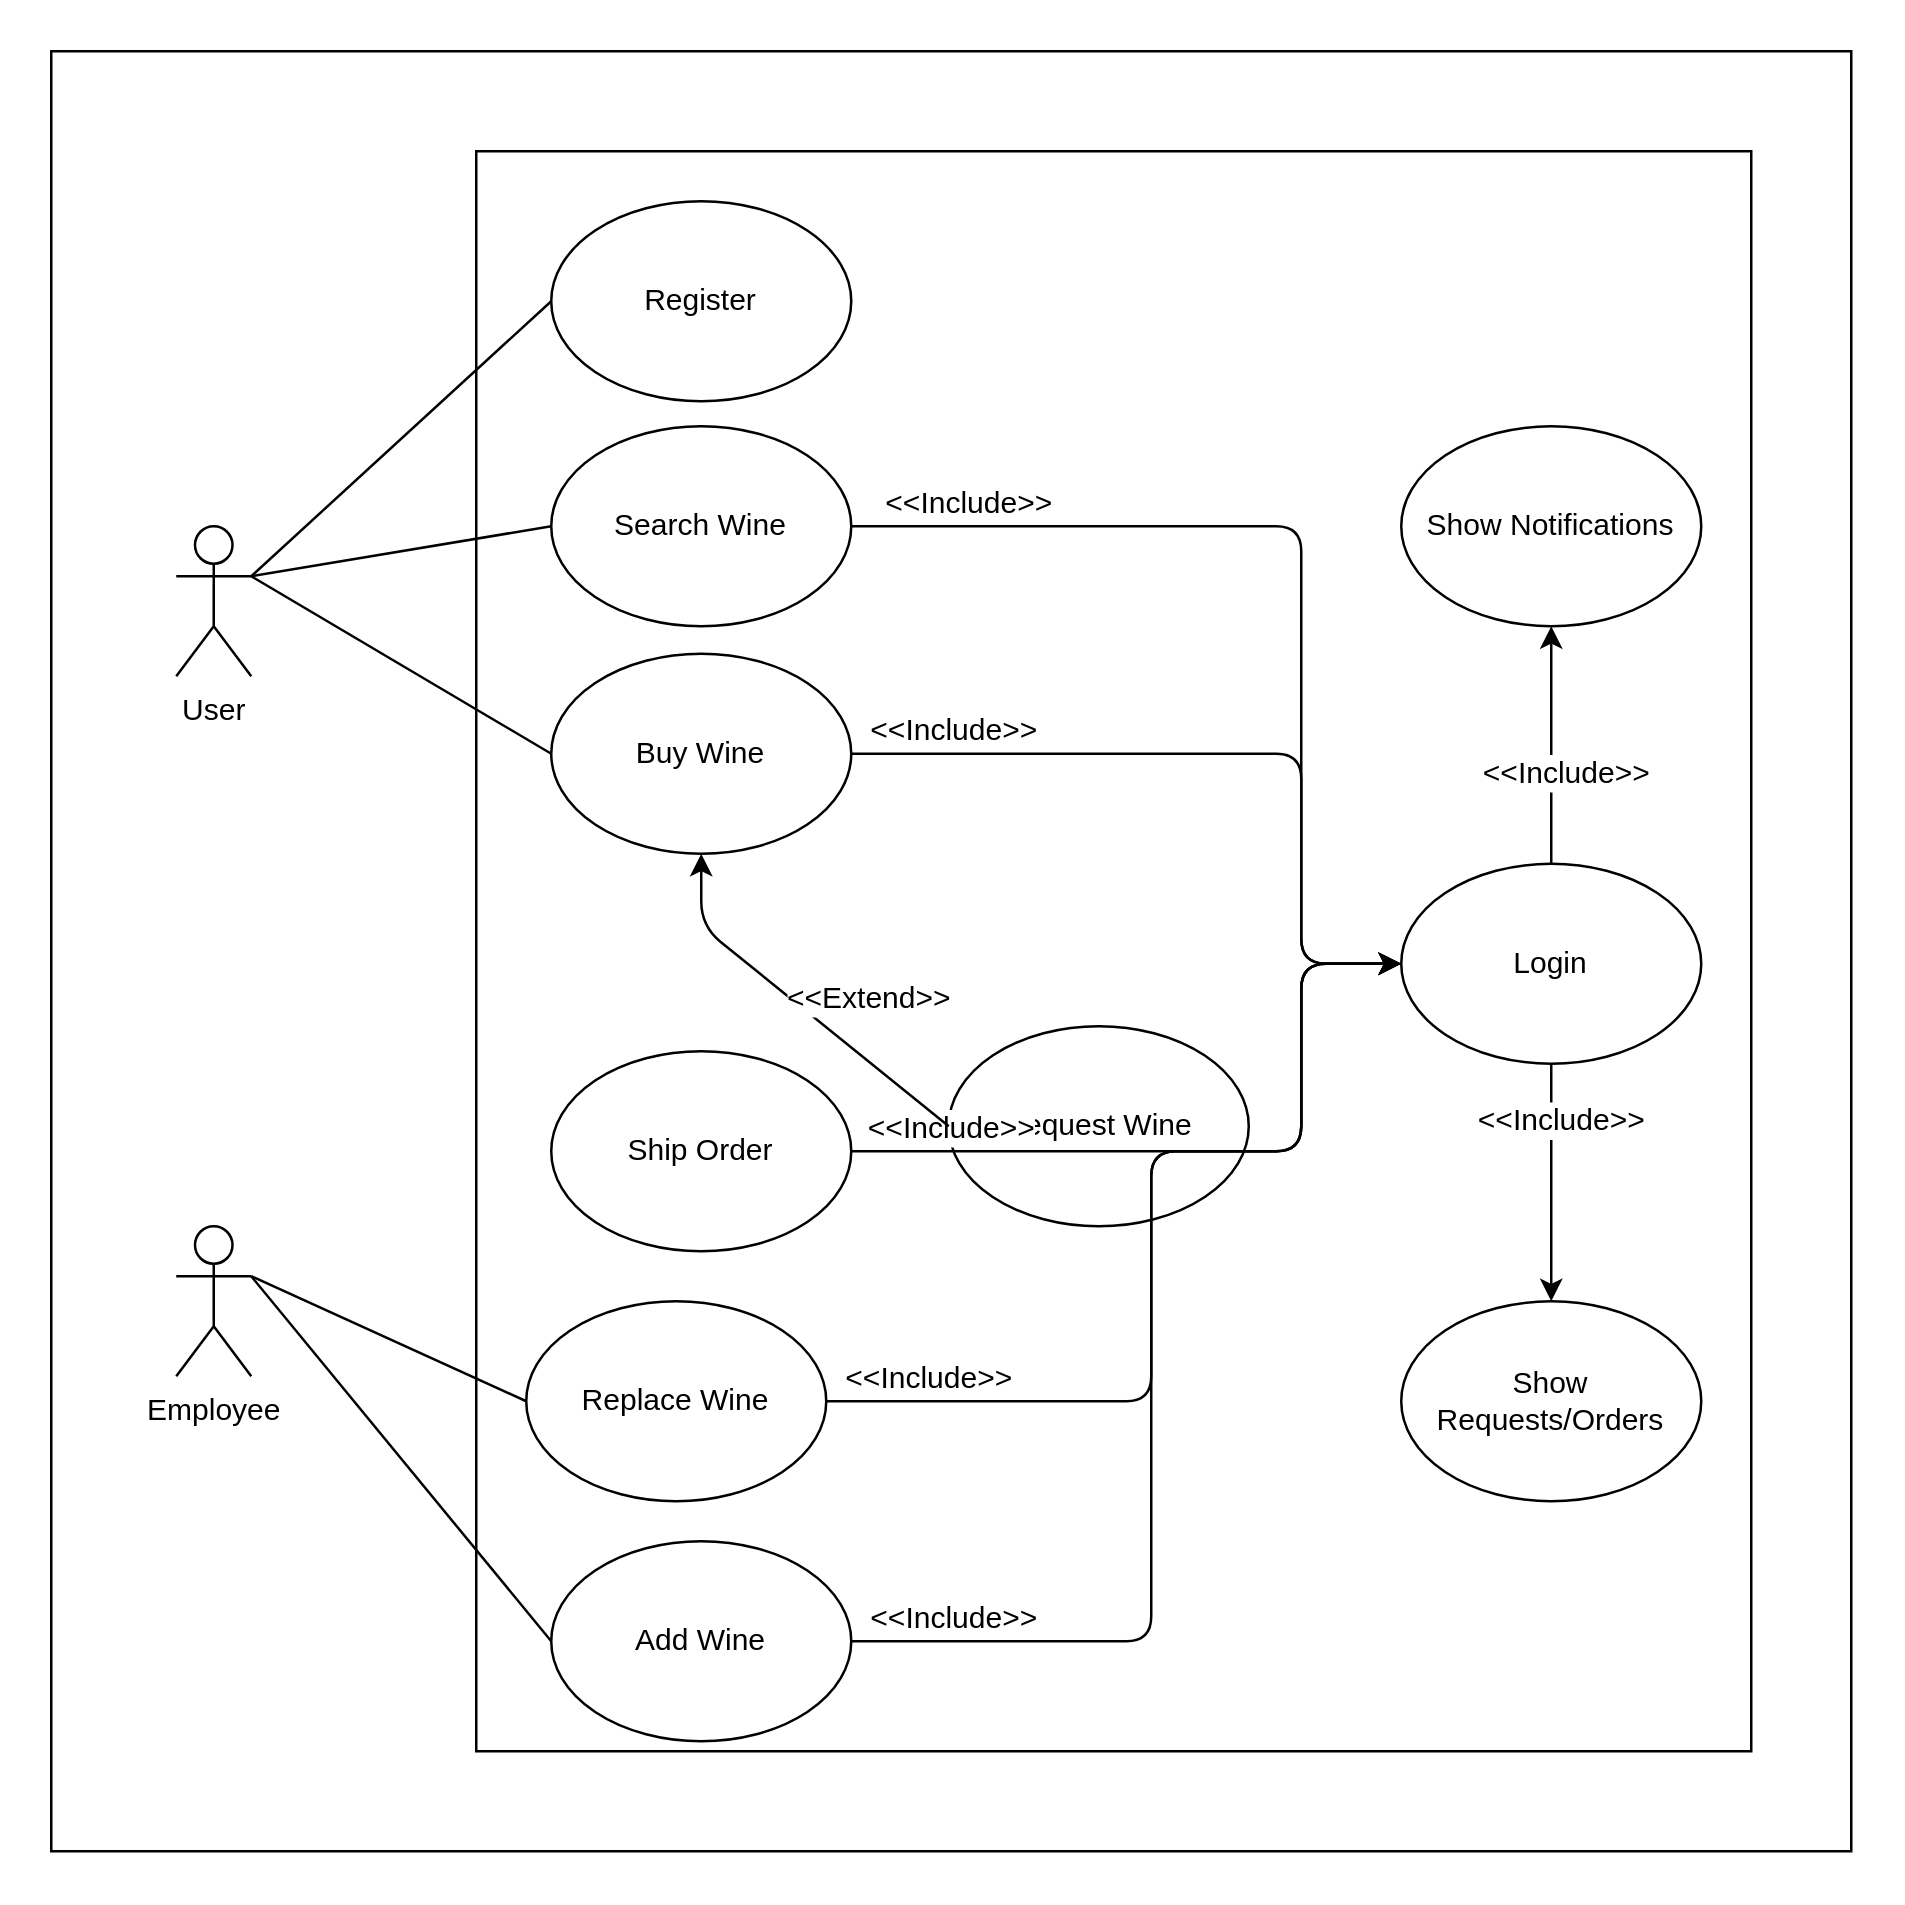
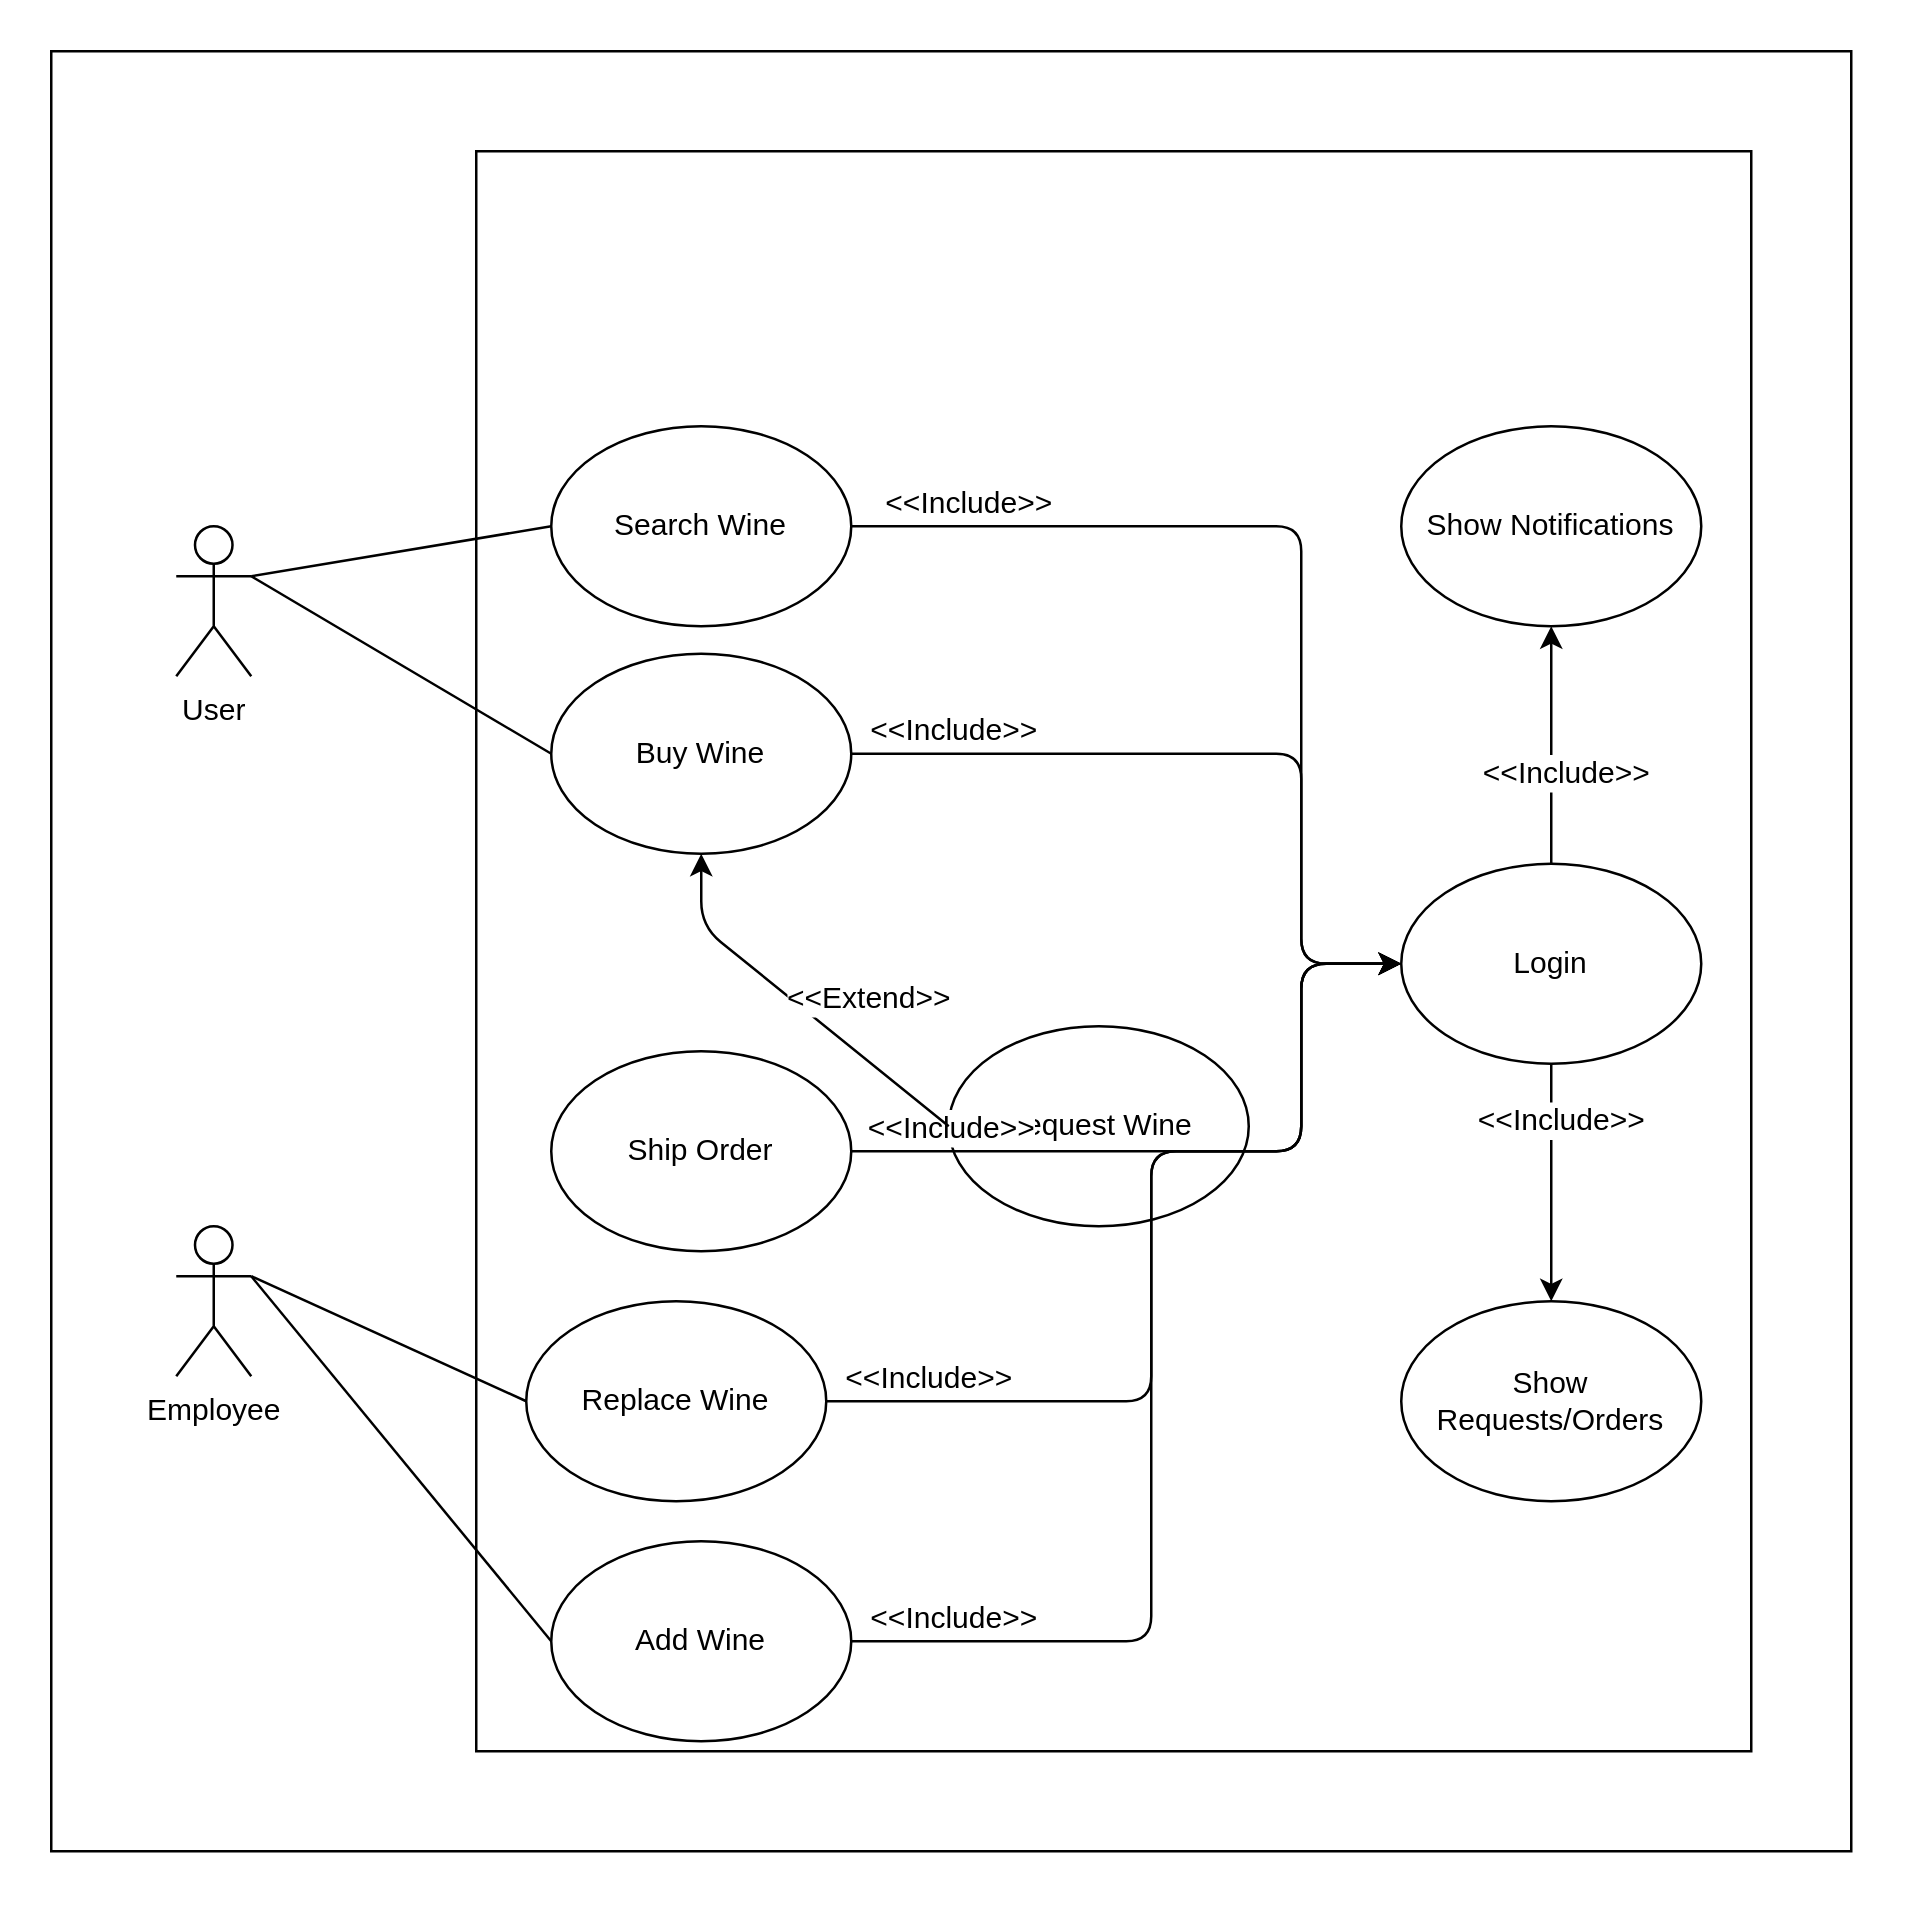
node "Register": removed
edge "Register" -- "User": removed
